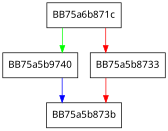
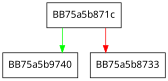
node "BB75a6b871c": label "BB75a6b871c" -> "BB75a5b871c"
node "BB75a5b873b": removed
